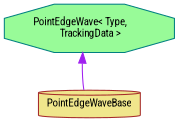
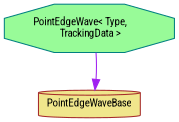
edge "PointEdgeWaveBase" -> "PointEdgeWave< Type, TrackingData >": reversed
